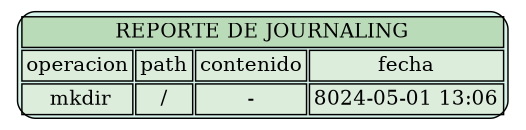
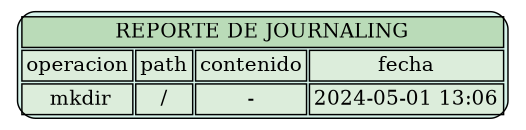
node "REPORTE DE JOURNALING": text "8024-05-01 13:06" -> "2024-05-01 13:06"
